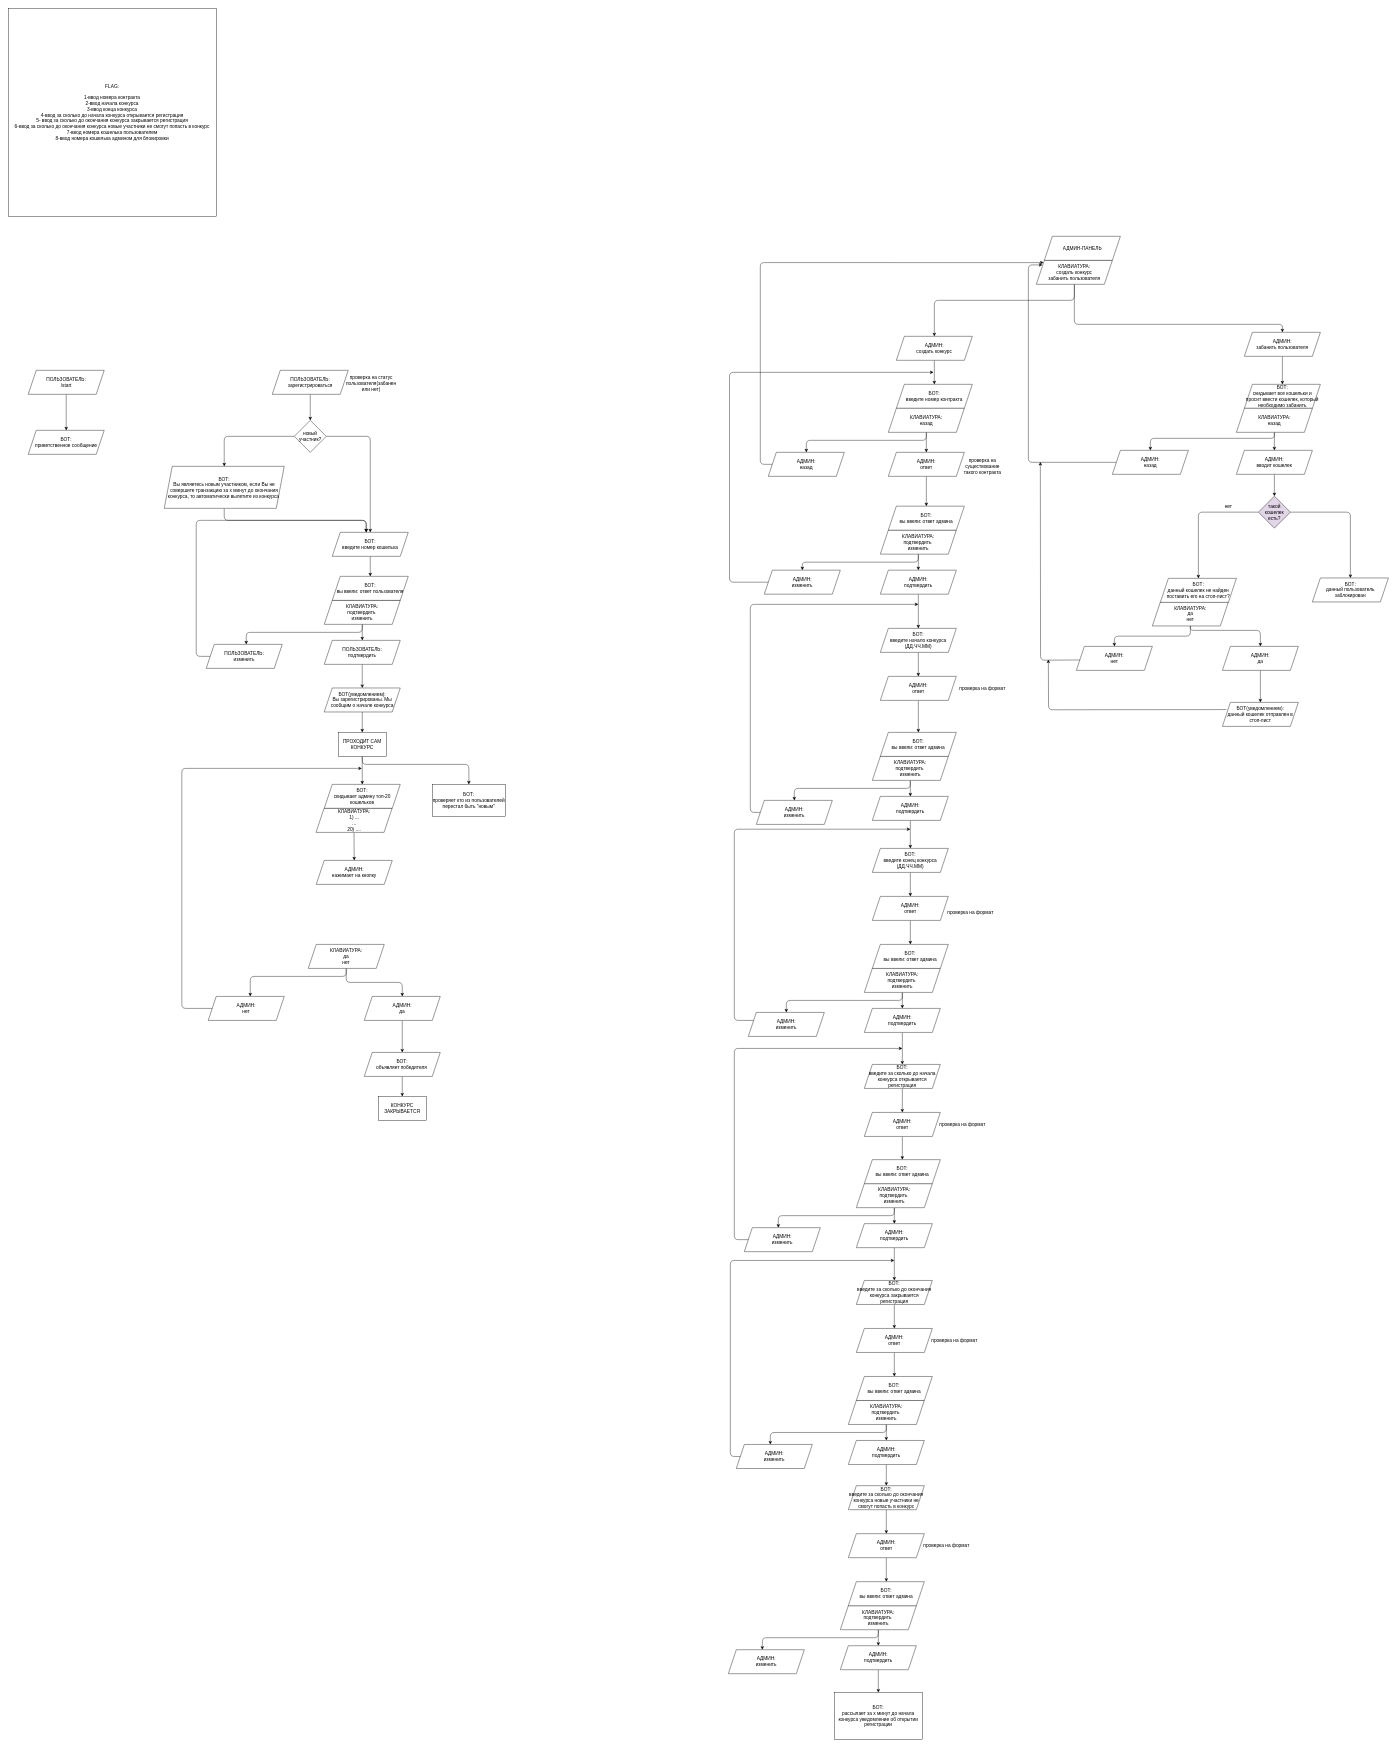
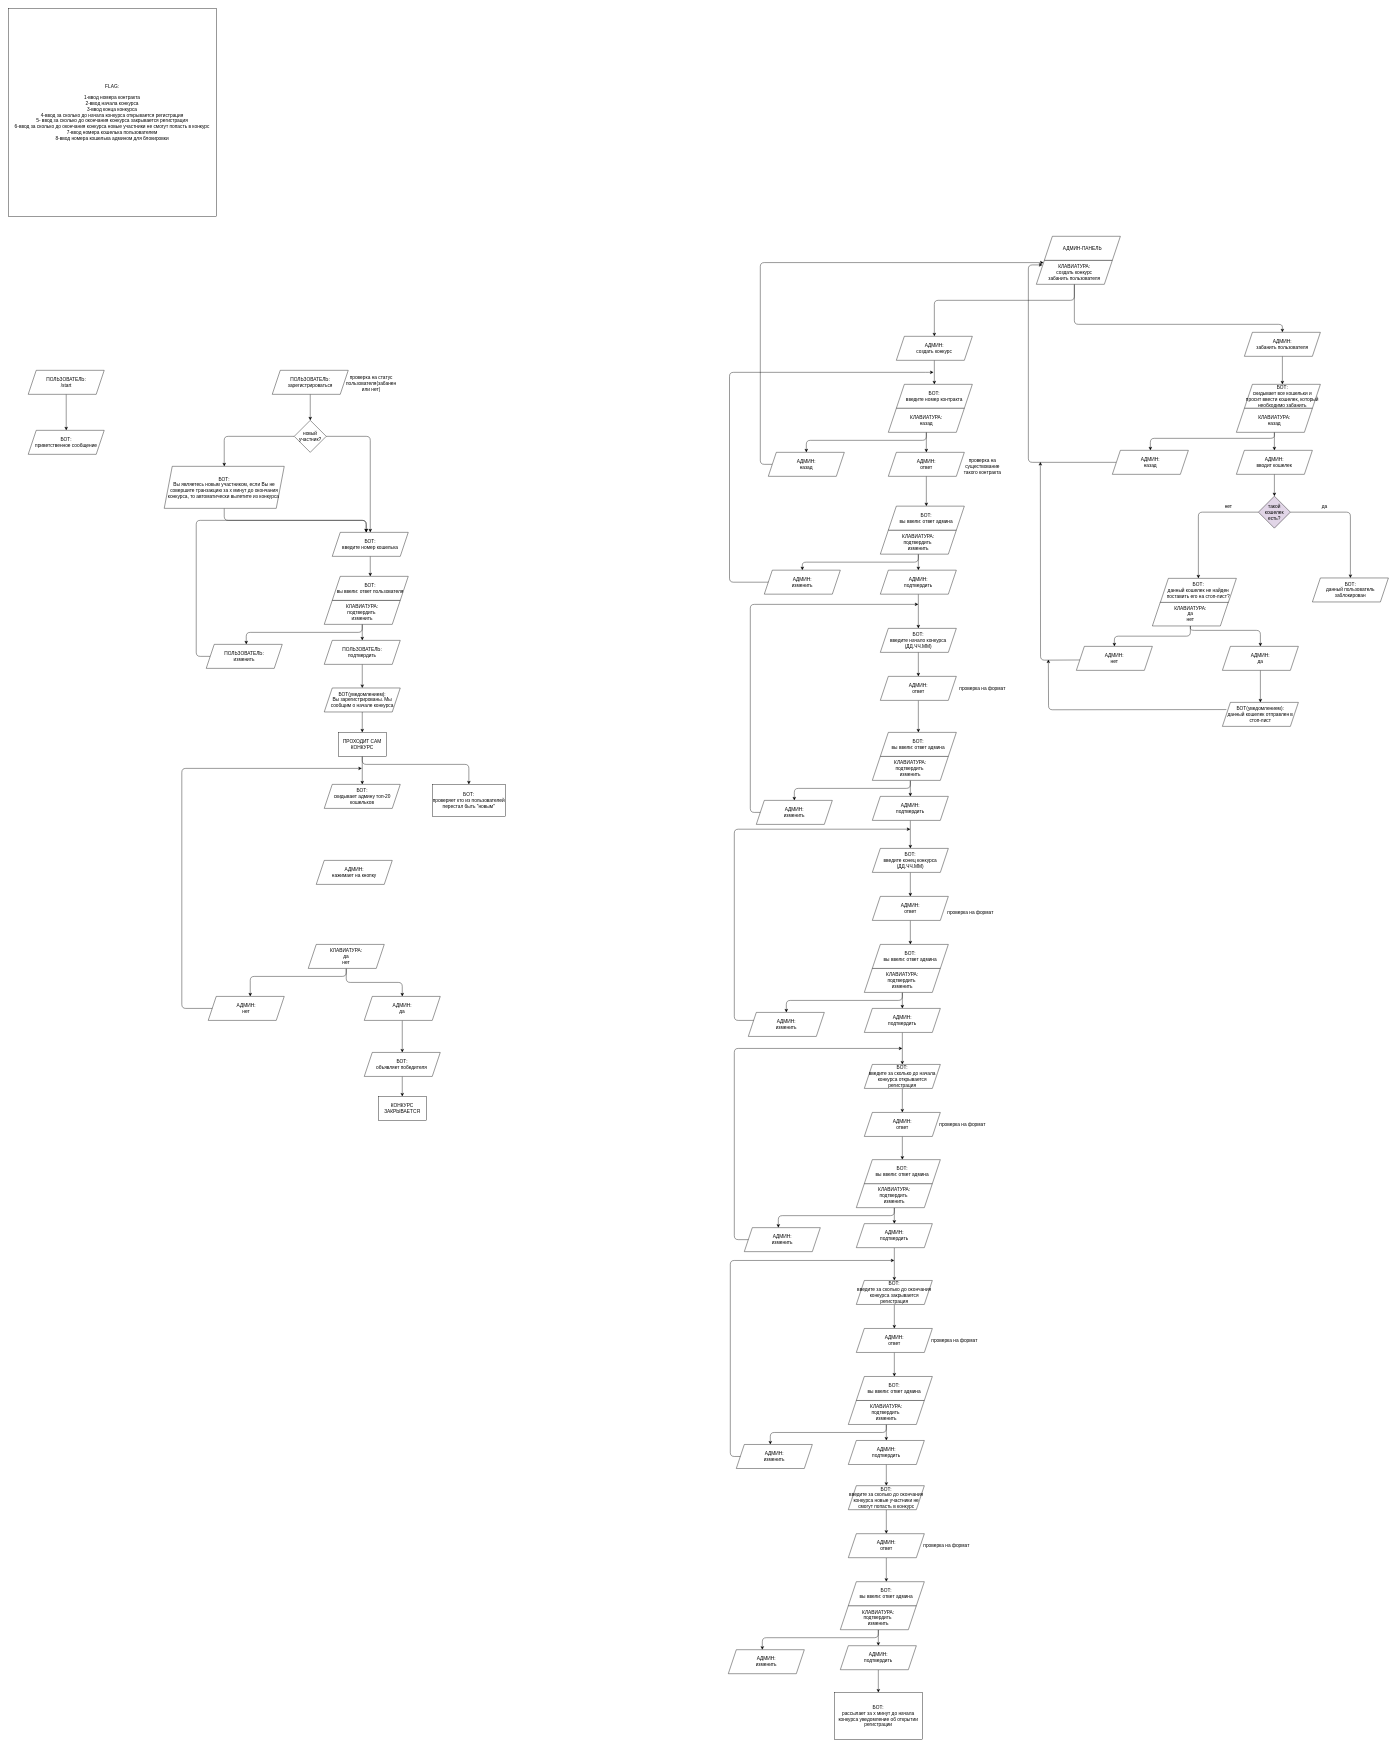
node "да": added
node "КЛАВИАТУРА: 1) ... ... 20) ....": removed
edge "КЛАВИАТУРА: 1) ... ... 20) ...." -> "АДМИН: нажимает на кнопку": removed
